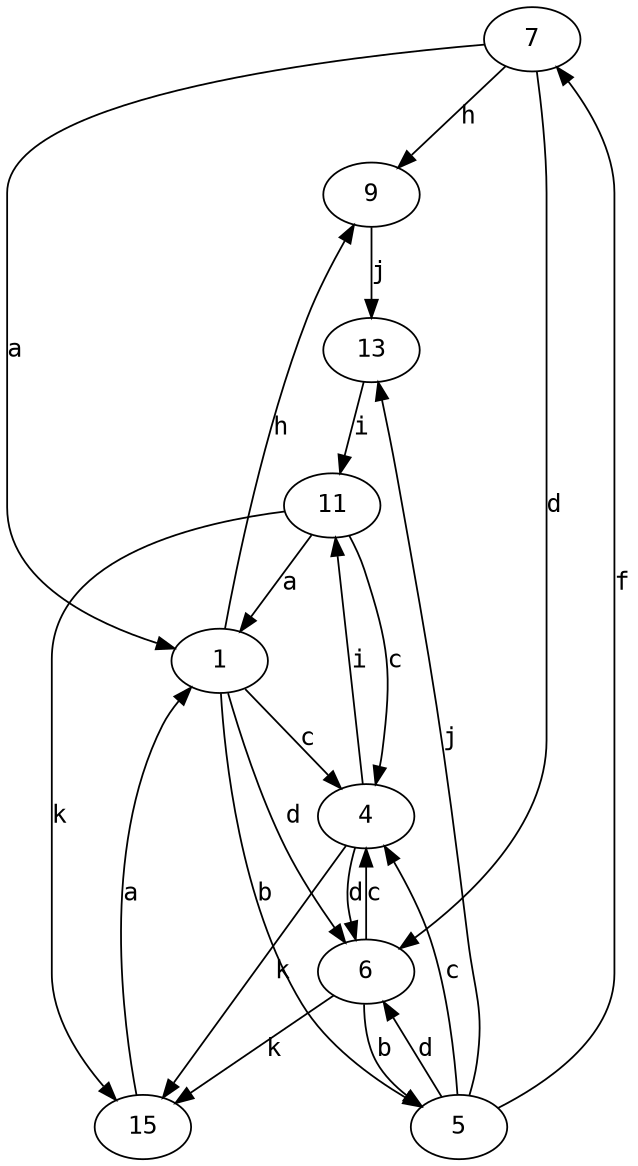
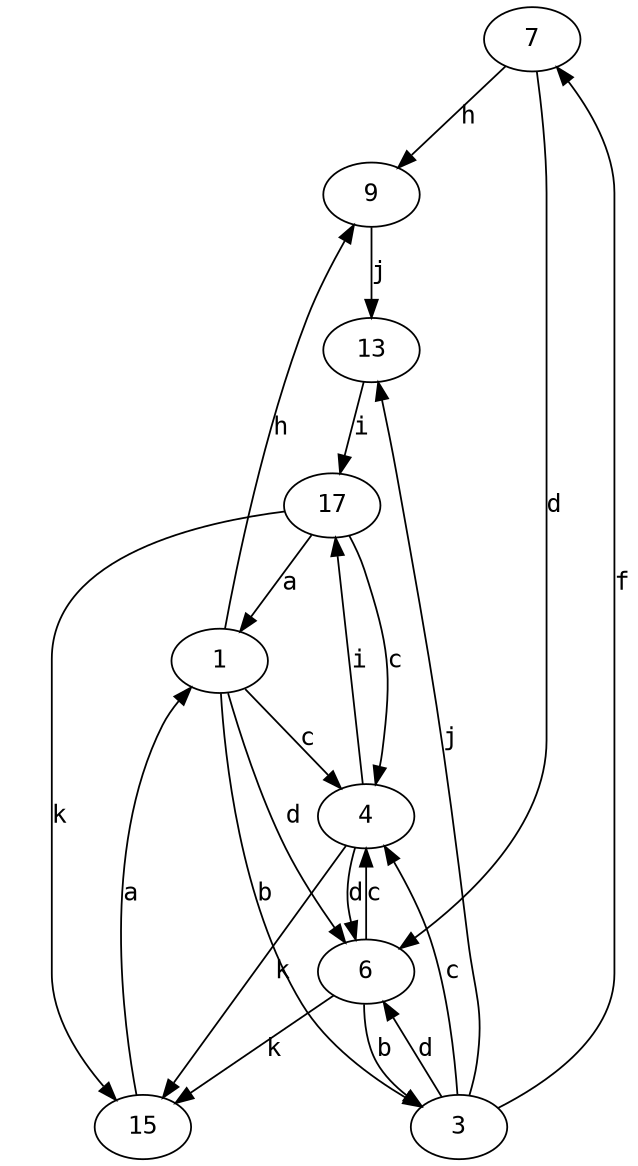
edge "7" -> "1": removed, label "a"
node "11": label "11" -> "17"
node "5": label "5" -> "3"
